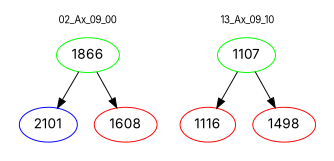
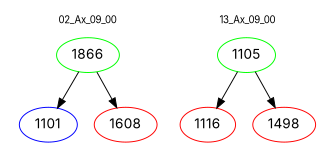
cluster "13_Ax_09_10": label "13_Ax_09_10" -> "13_Ax_09_00"
node "1107": label "1107" -> "1105"
node "2101": label "2101" -> "1101"
